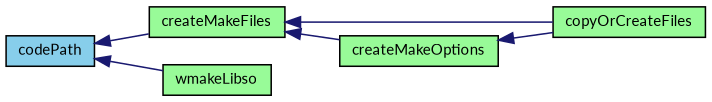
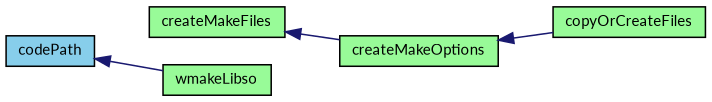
edge "copyOrCreateFiles" -> "createMakeFiles": removed
edge "createMakeFiles" -> "codePath": removed
